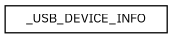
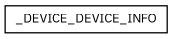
node "_USB_DEVICE_INFO": label "_USB_DEVICE_INFO" -> "_DEVICE_DEVICE_INFO"
